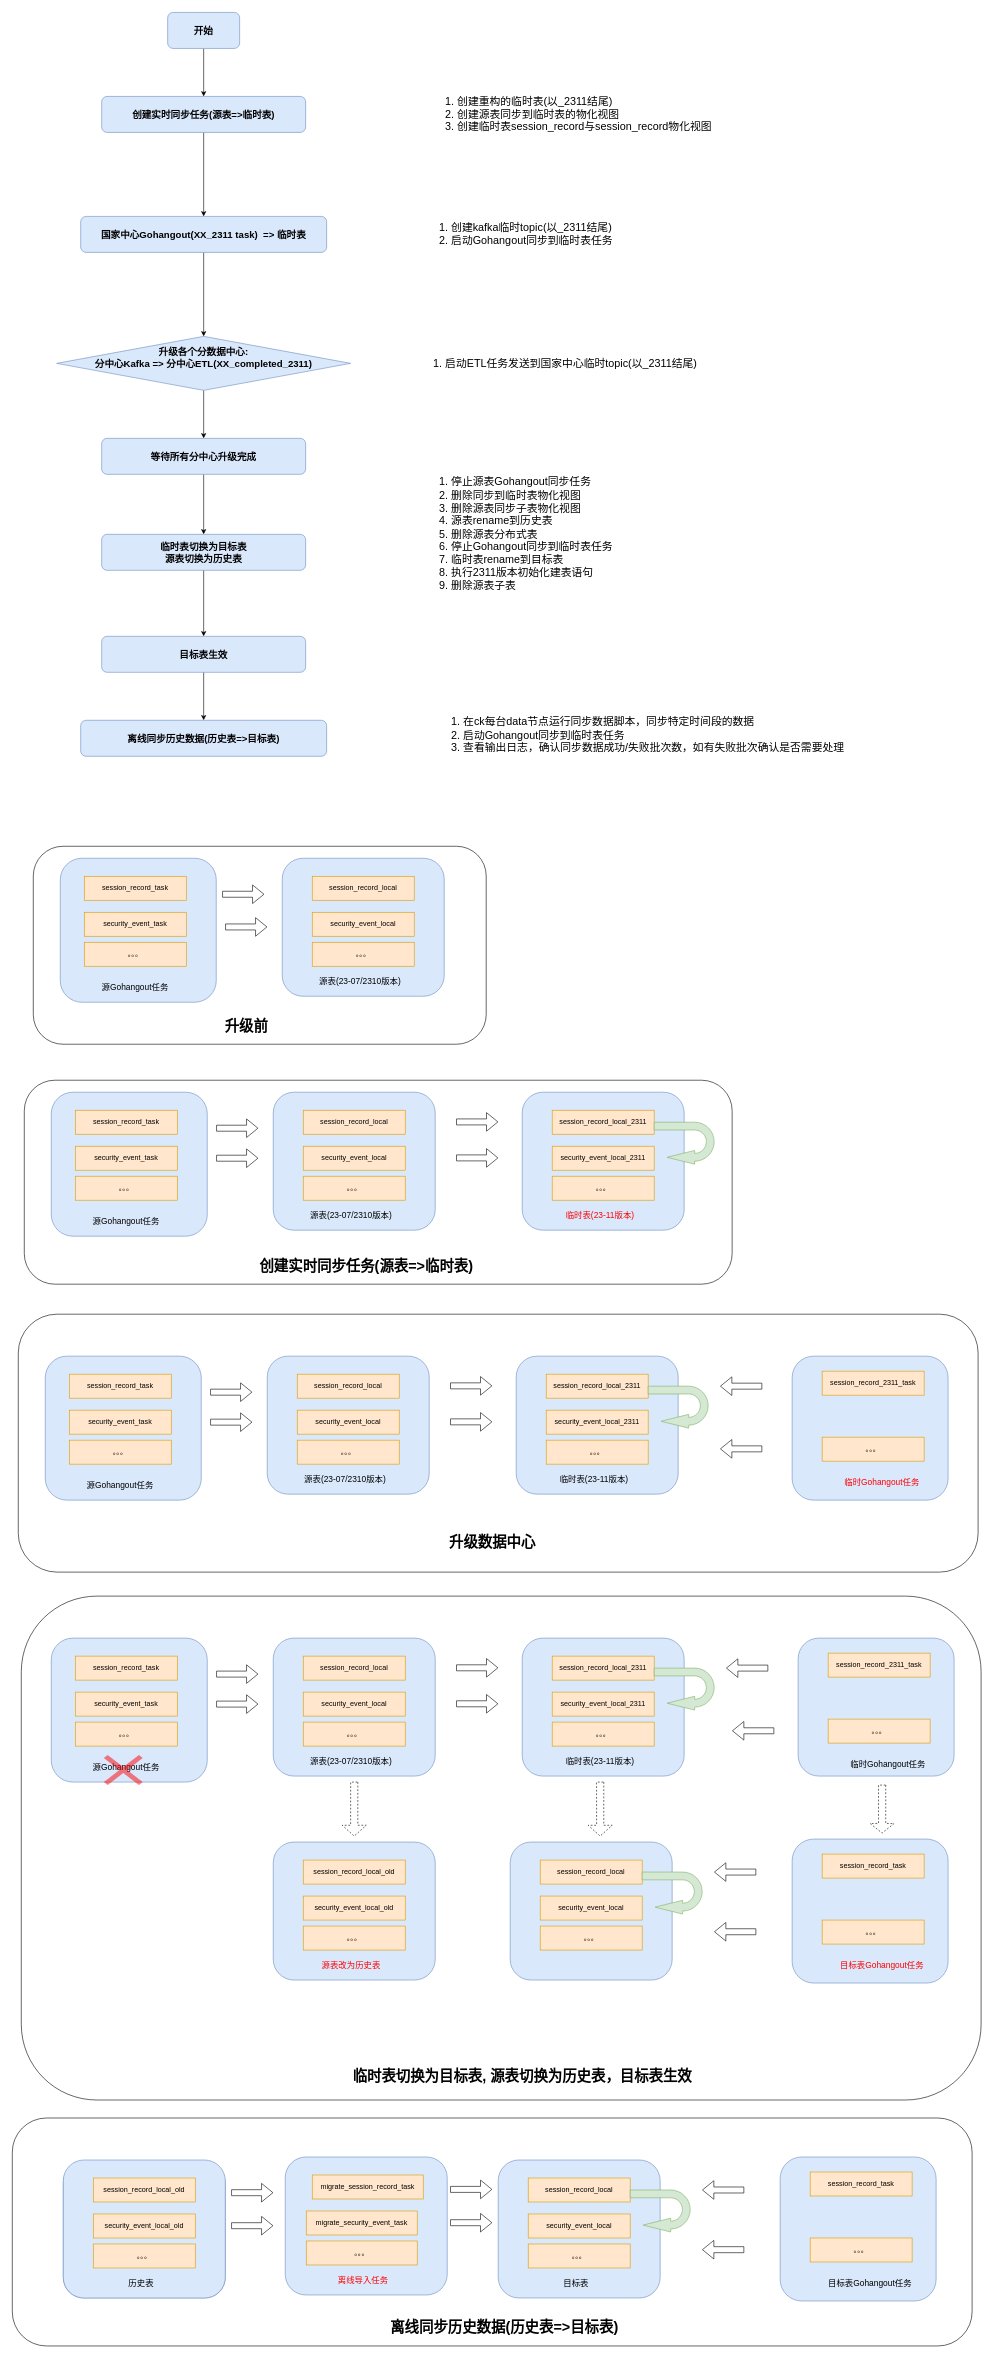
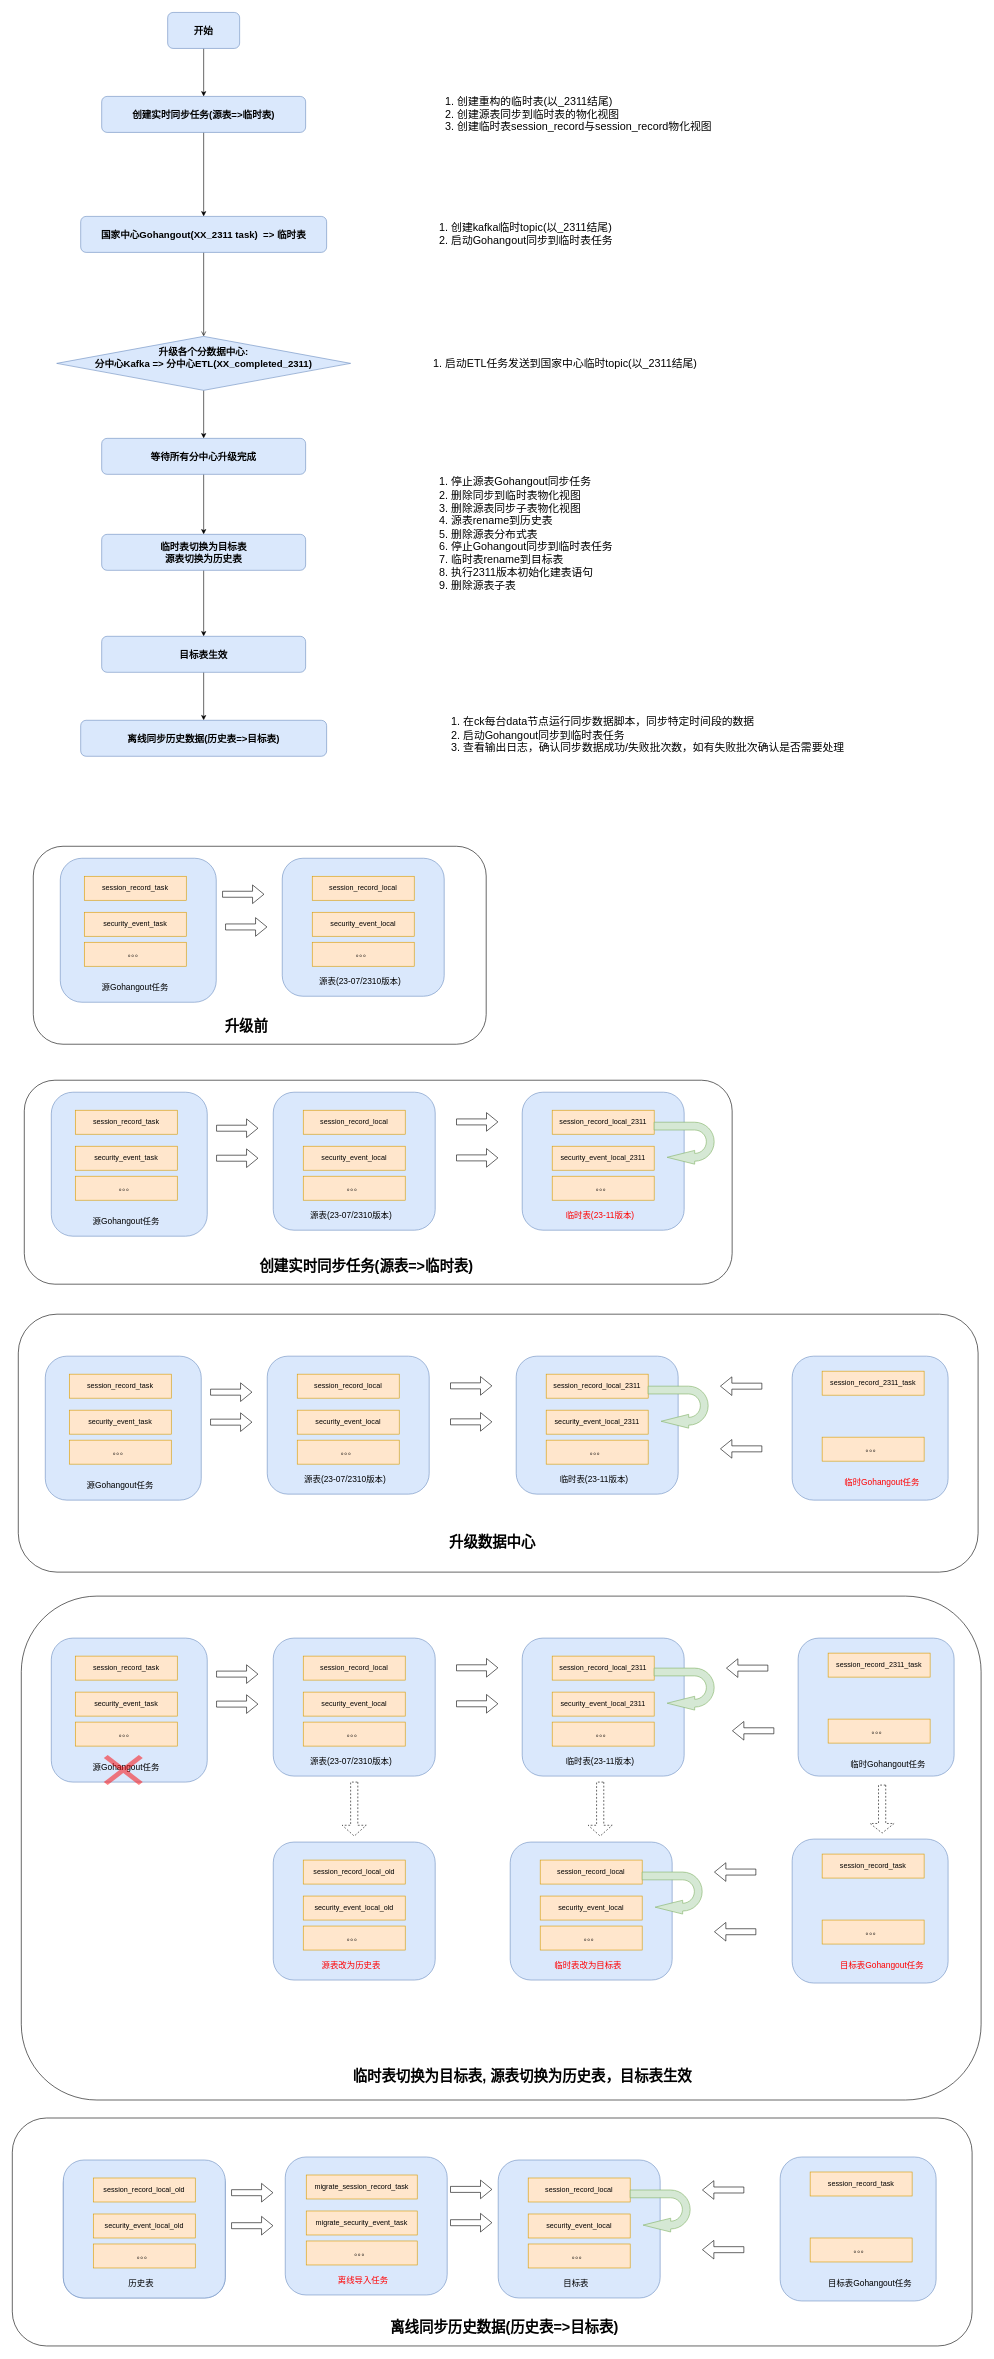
edge "国家中心Gohangout(XX_2311 task) => 临时表" -> "升级各个分数据中心: 分中心Kafka => 分中心ETL(XX_completed_2311)": arrowhead classic -> open
node "临时表改为目标表": added
node "migrate_session_record_task": moved (368, 2187) -> (362, 2187)
